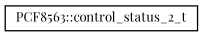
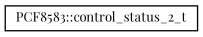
node "PCF8563::control_status_2_t": label "PCF8563::control_status_2_t" -> "PCF8583::control_status_2_t"
